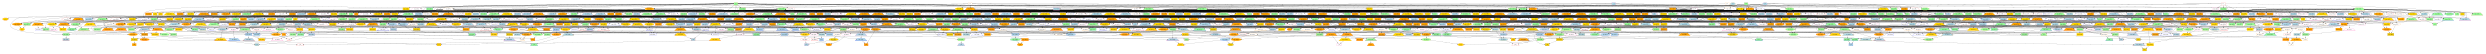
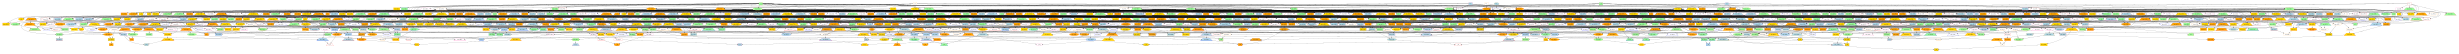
node "new_n746_": shape box -> trapezium
node "new_n321_": removed
node "new_n353_": shape note -> octagon
node "new_n719_": removed
